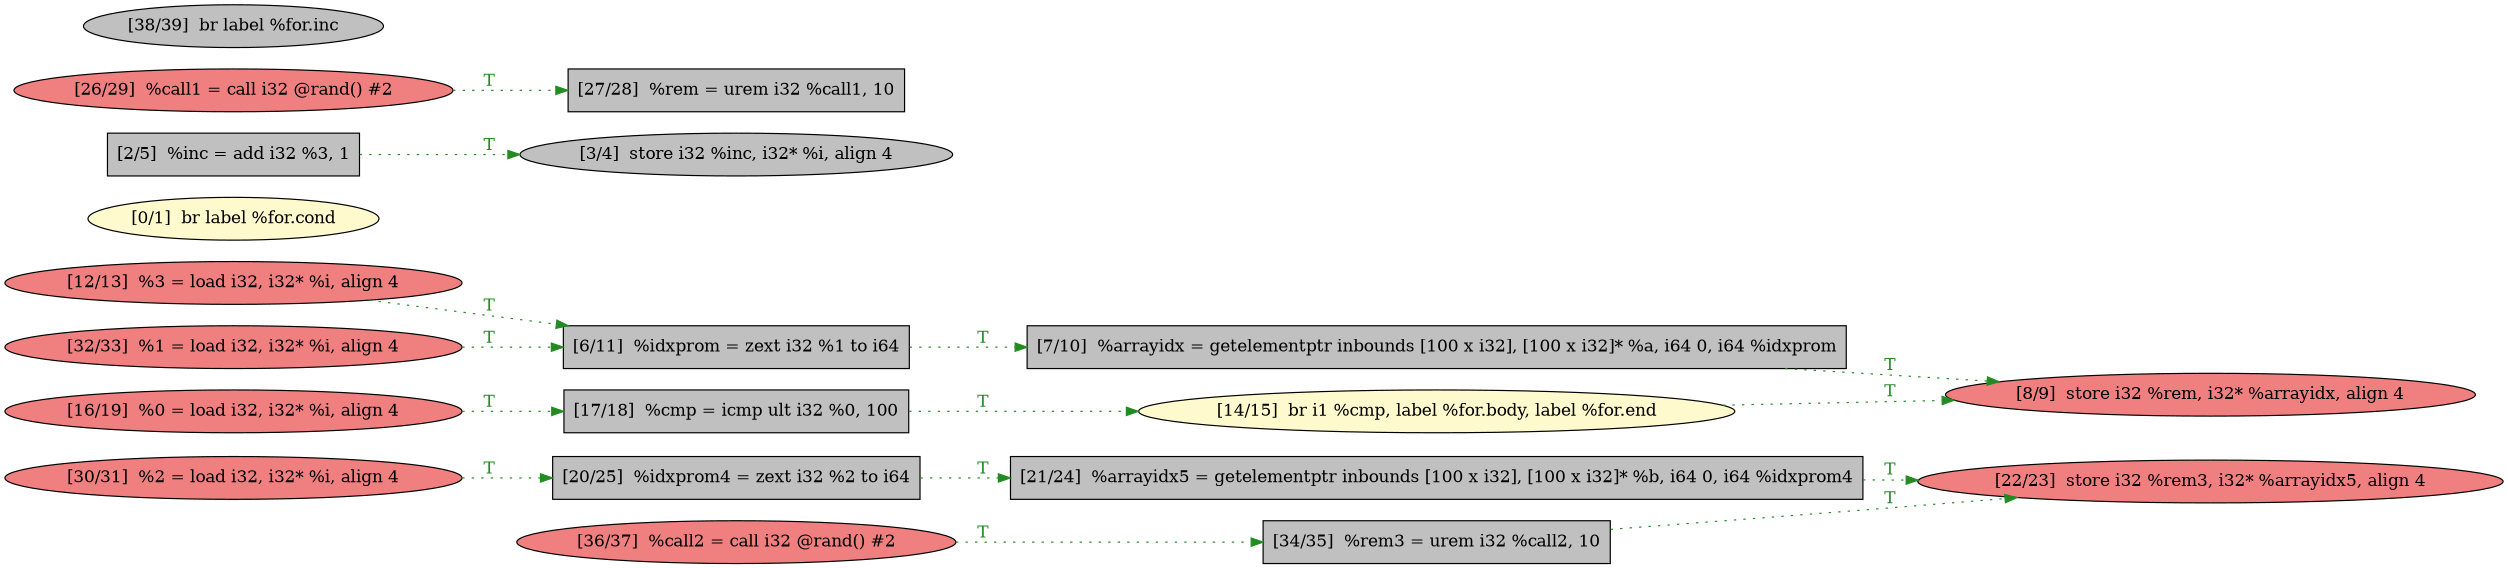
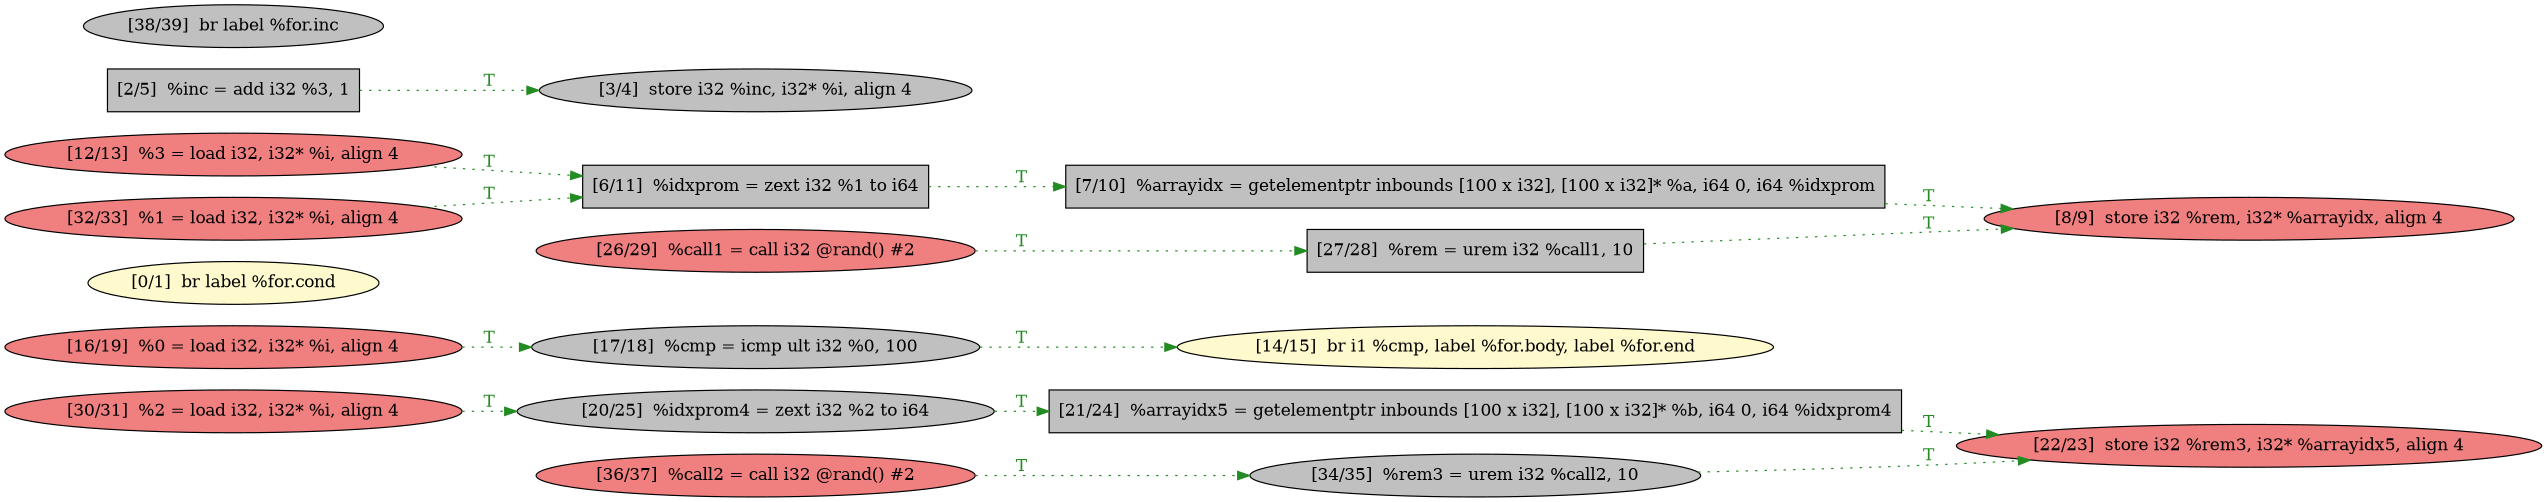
edge "[14/15]  br i1 %cmp, label %for.body, label %for.end" -> "[8/9]  store i32 %rem, i32* %arrayidx, align 4": now "[27/28]  %rem = urem i32 %call1, 10" -> "[8/9]  store i32 %rem, i32* %arrayidx, align 4"
node "[17/18]  %cmp = icmp ult i32 %0, 100": shape box -> ellipse
node "[20/25]  %idxprom4 = zext i32 %2 to i64": shape box -> ellipse
node "[34/35]  %rem3 = urem i32 %call2, 10": shape box -> ellipse
